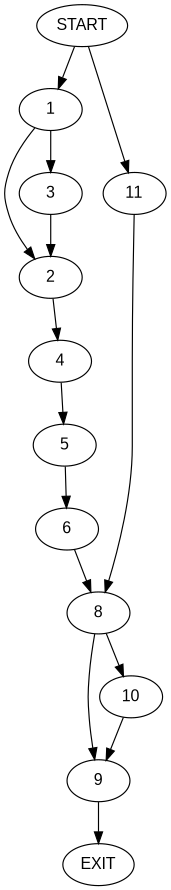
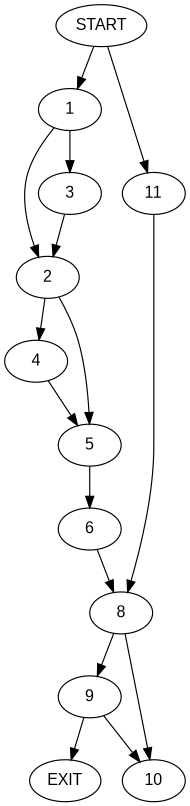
edge "2" -> "5": added
edge "10" -> "9": reversed
